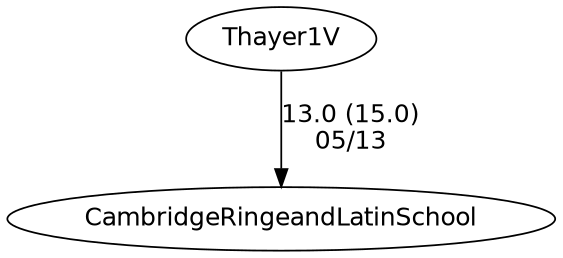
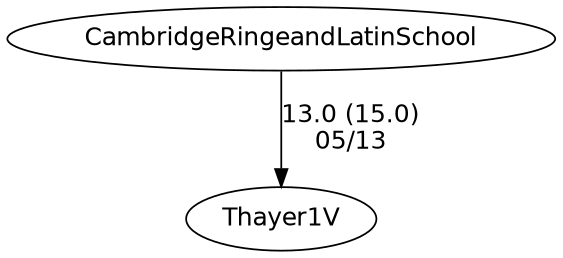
edge "Thayer1V" -> "CambridgeRingeandLatinSchool": reversed
